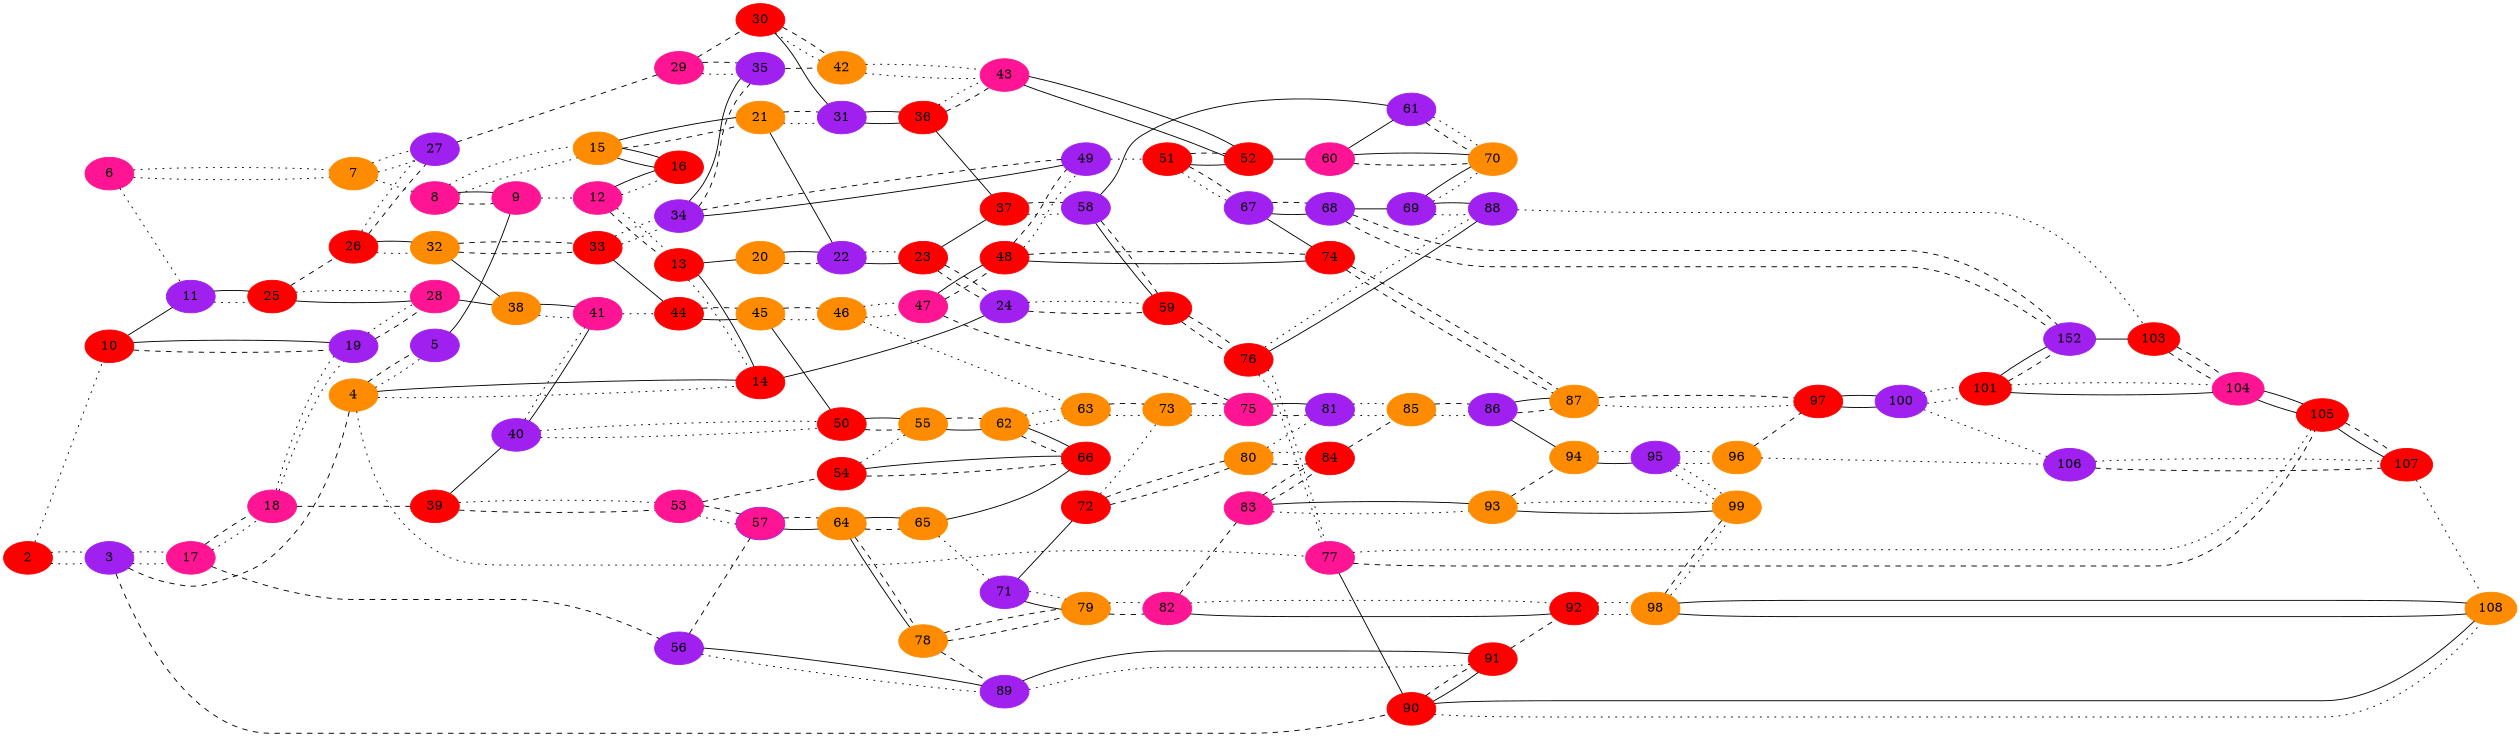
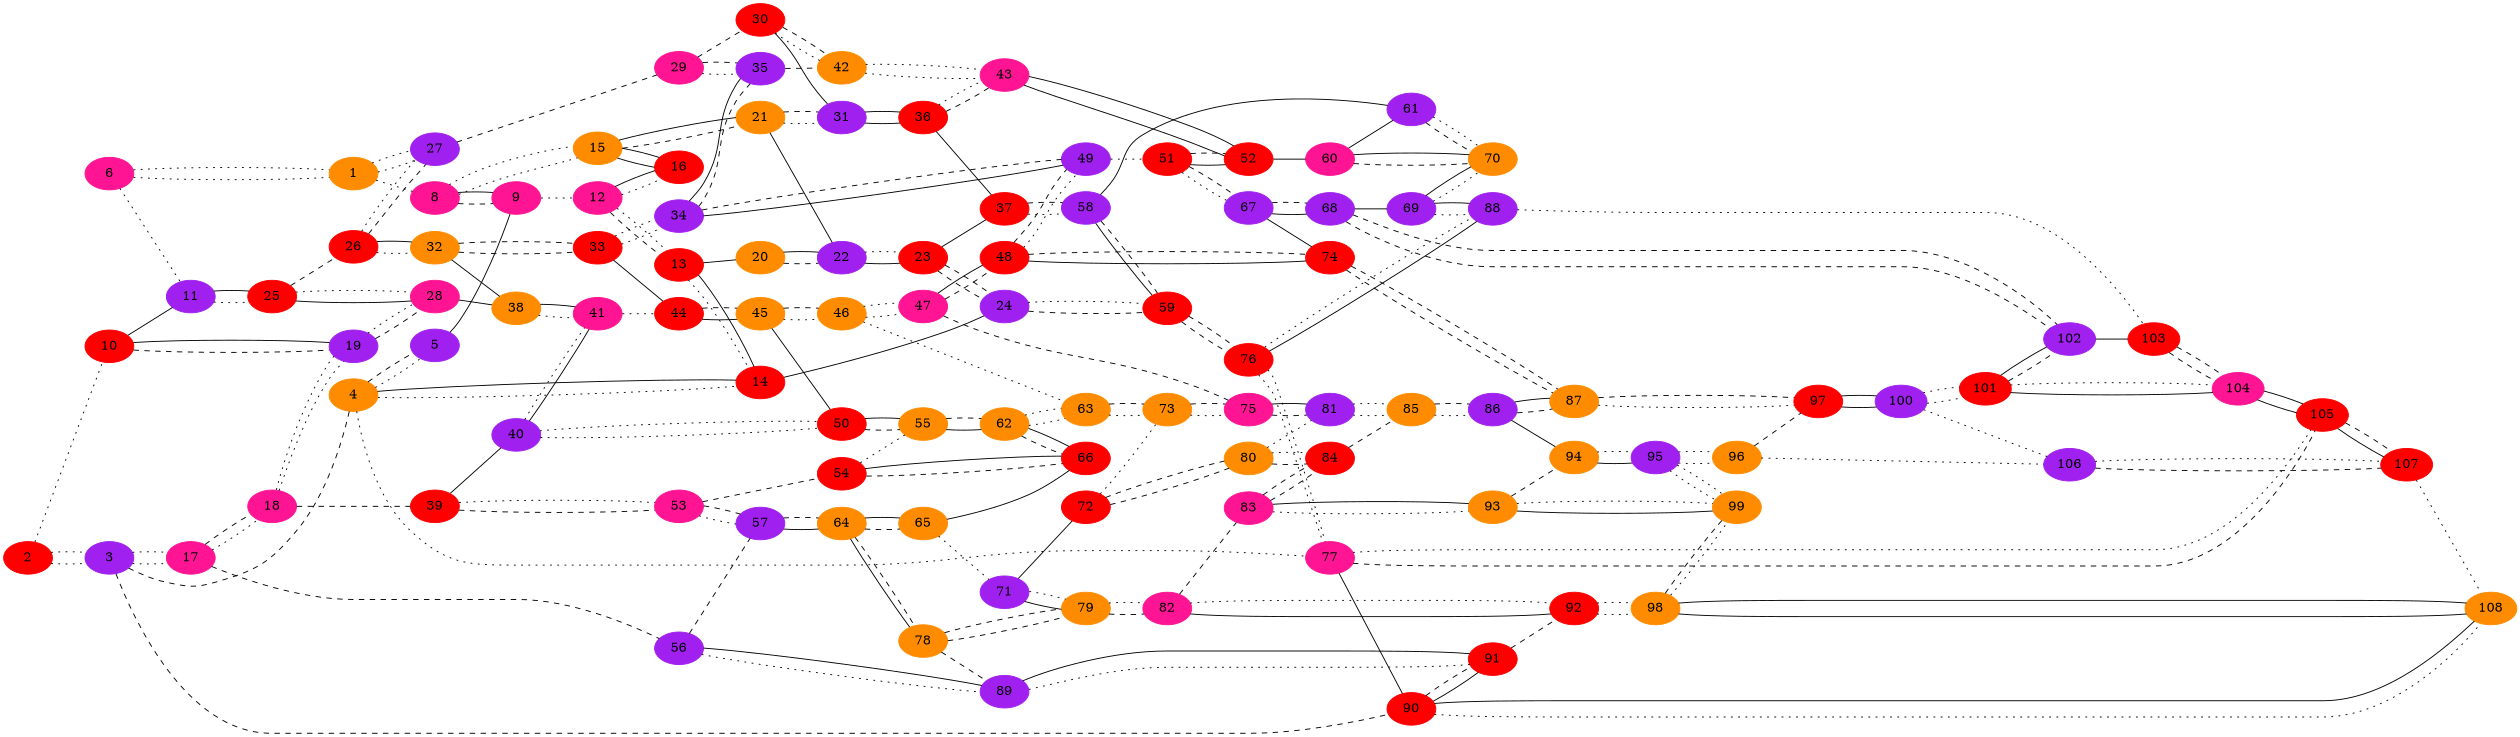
node "7": label "7" -> "1"
node "152": label "152" -> "102"
node "57": fillcolor deeppink -> purple
